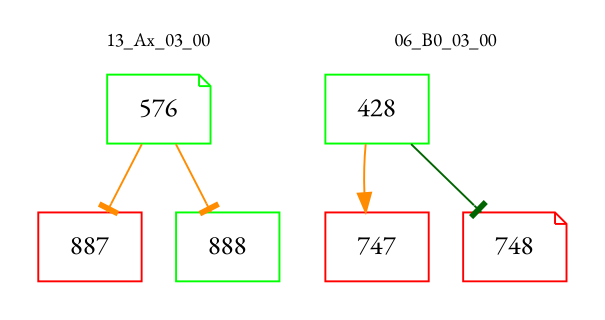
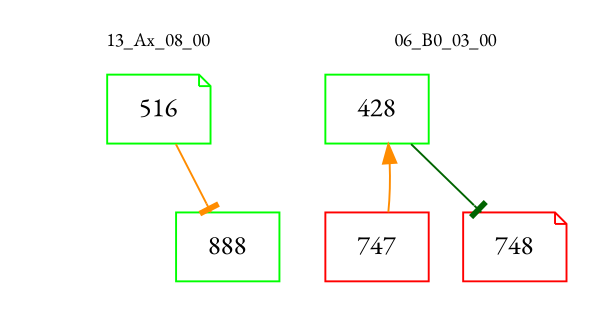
cluster "13_Ax_03_00": label "13_Ax_03_00" -> "13_Ax_08_00"
node "576": label "576" -> "516"
edge "428" -> "747": reversed
node "887": removed
